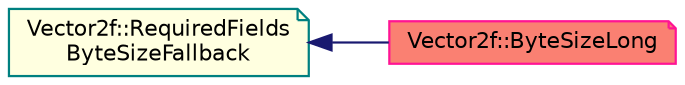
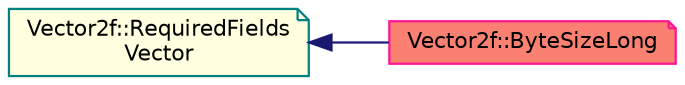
node "Vector2f::RequiredFields ByteSizeFallback": label "Vector2f::RequiredFields ByteSizeFallback" -> "Vector2f::RequiredFields Vector"
